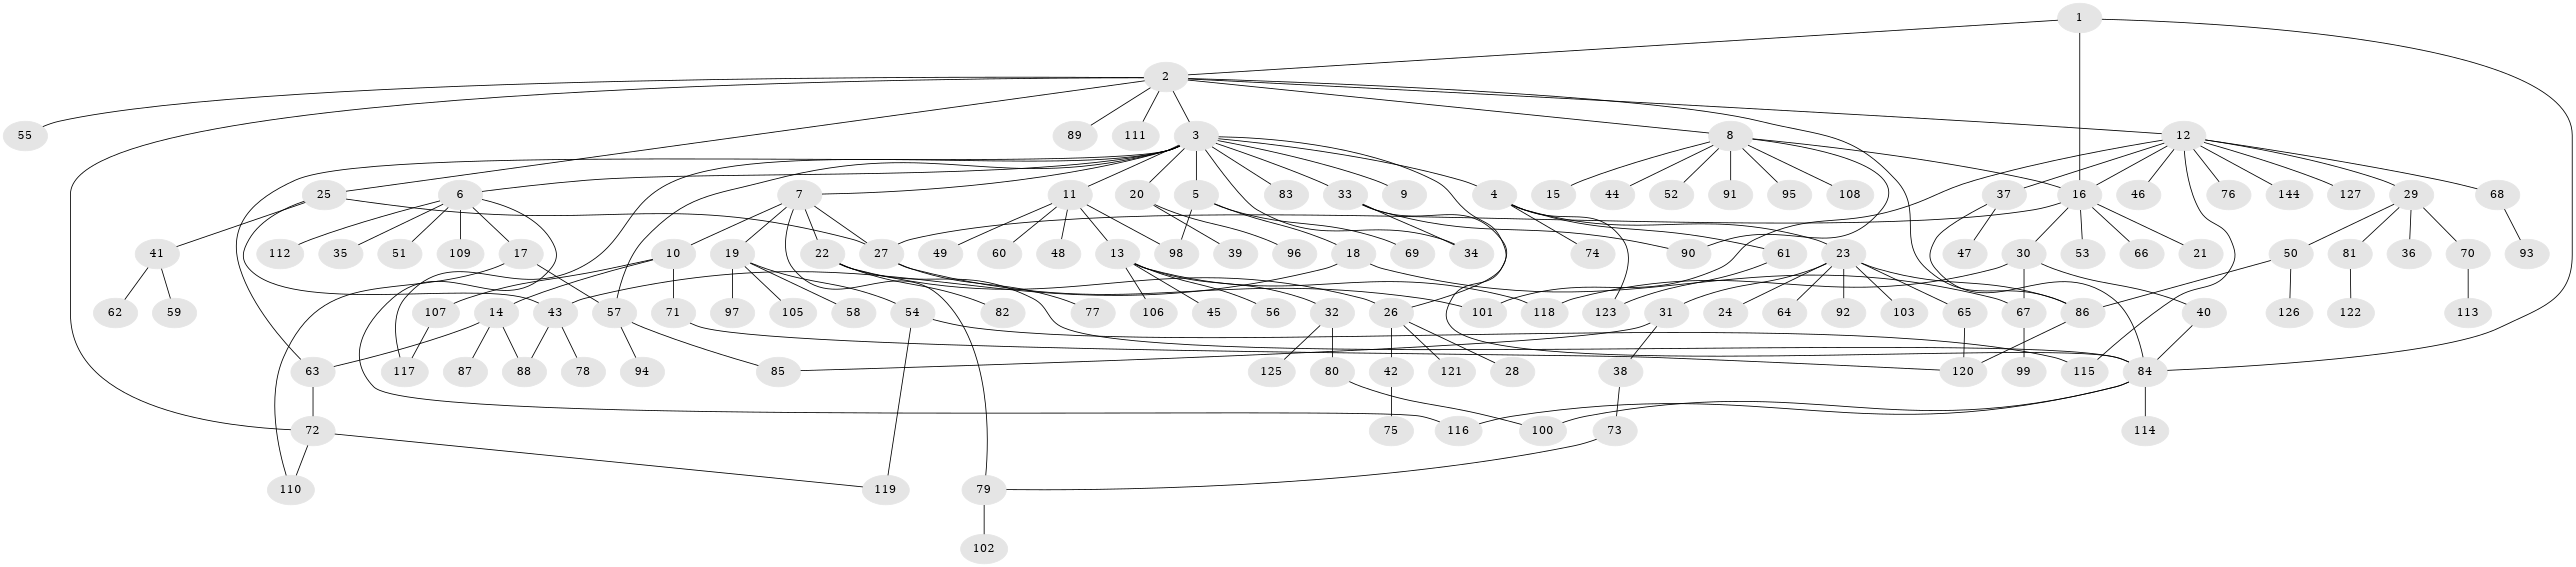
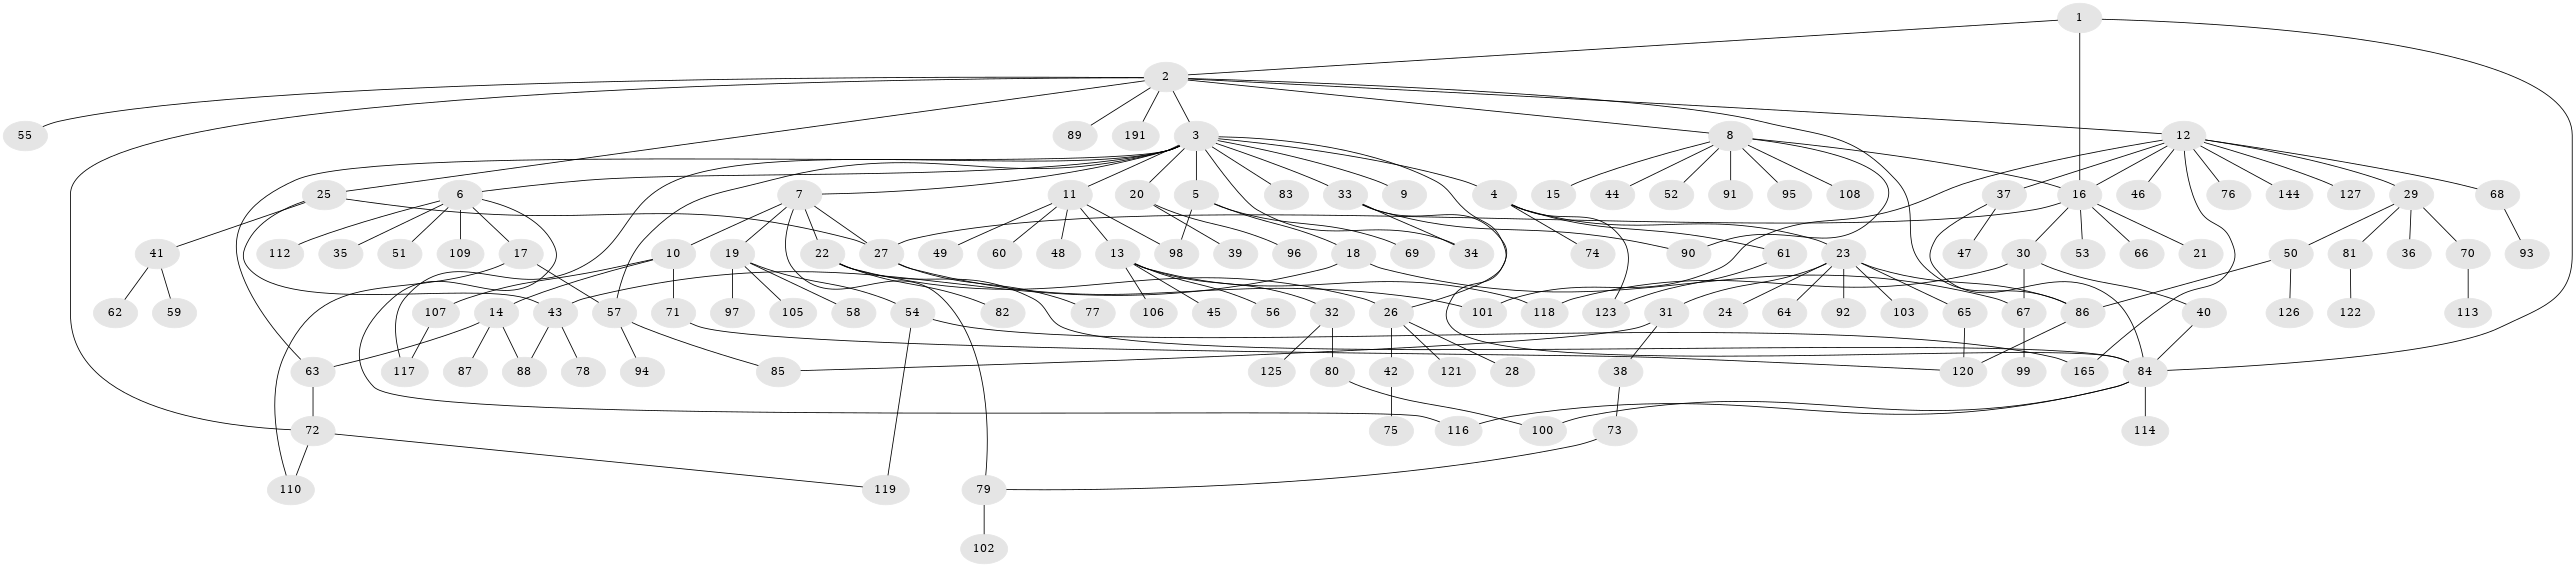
node "111": label "111" -> "191"
node "115": label "115" -> "165"
